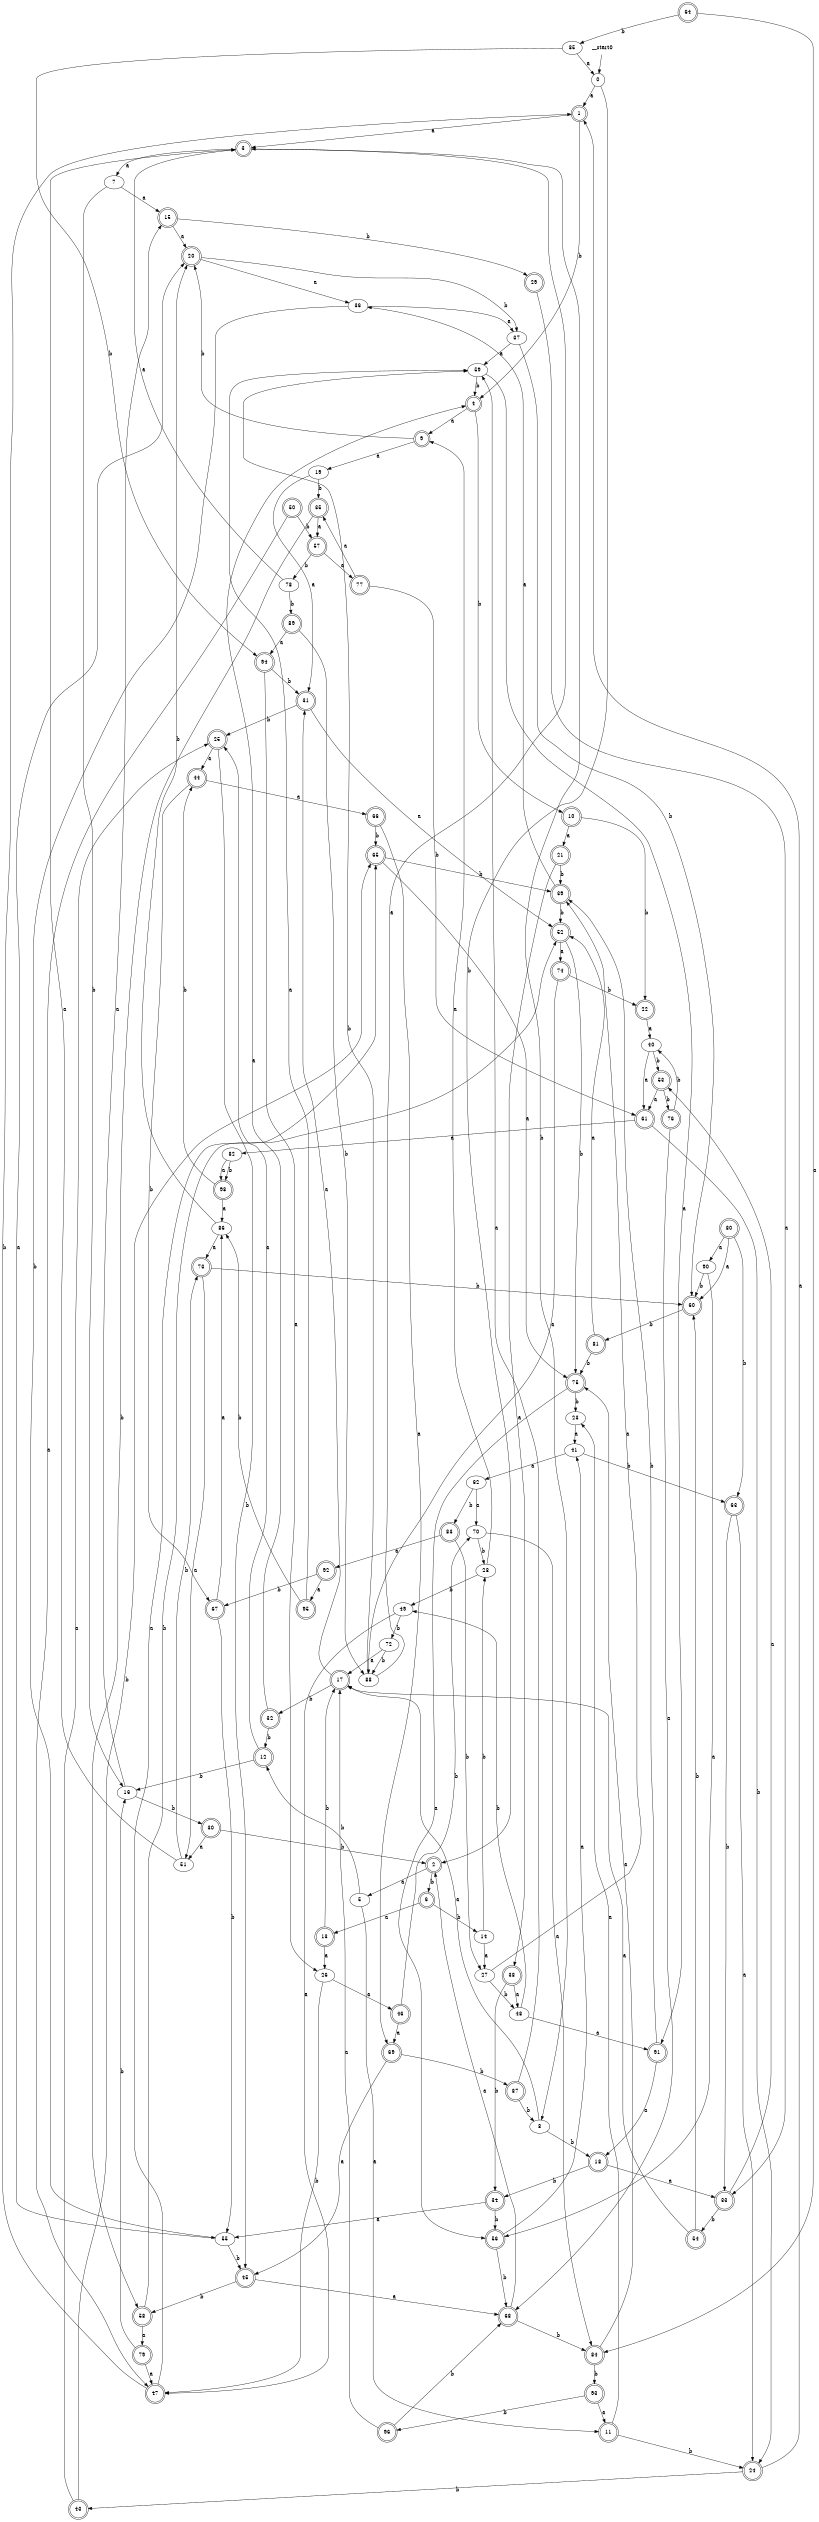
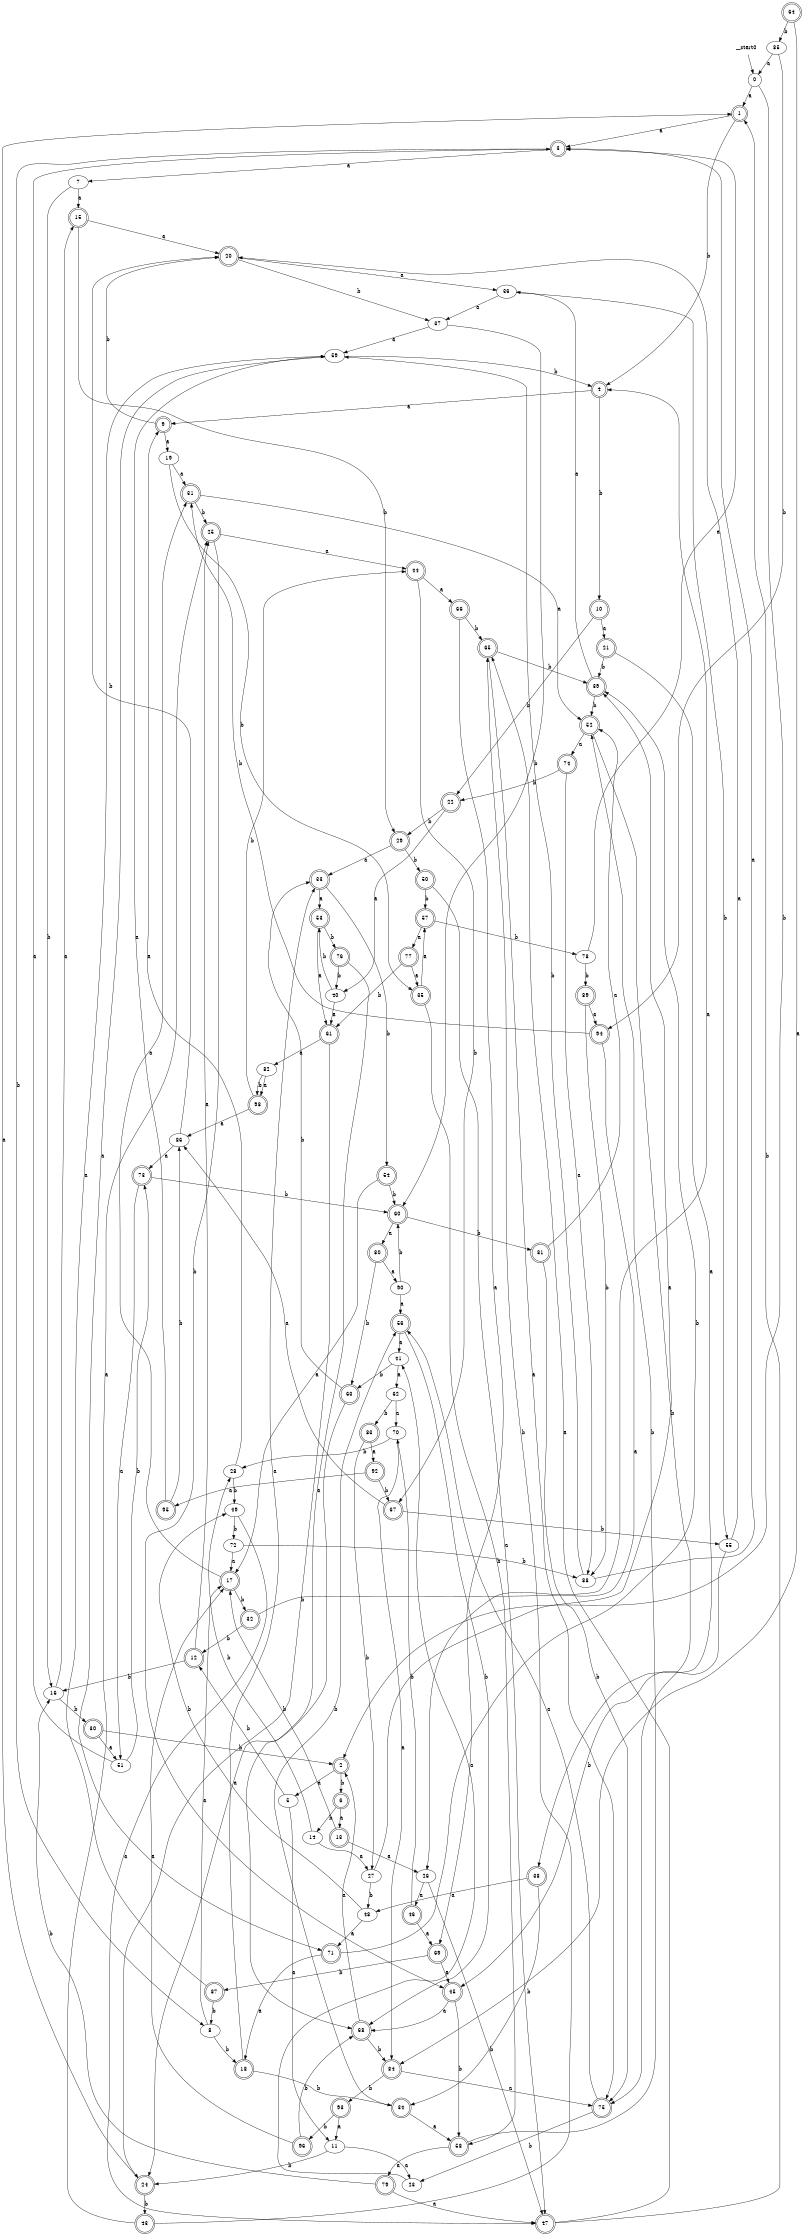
edge "22" -> "29": added, label "b"
edge "29" -> "50": added, label "b"
edge "80" -> "60": reversed
node "91": label "91" -> "71"
edge "34" -> "55": now "34" -> "58"
node "11": shape doublecircle -> ellipse
